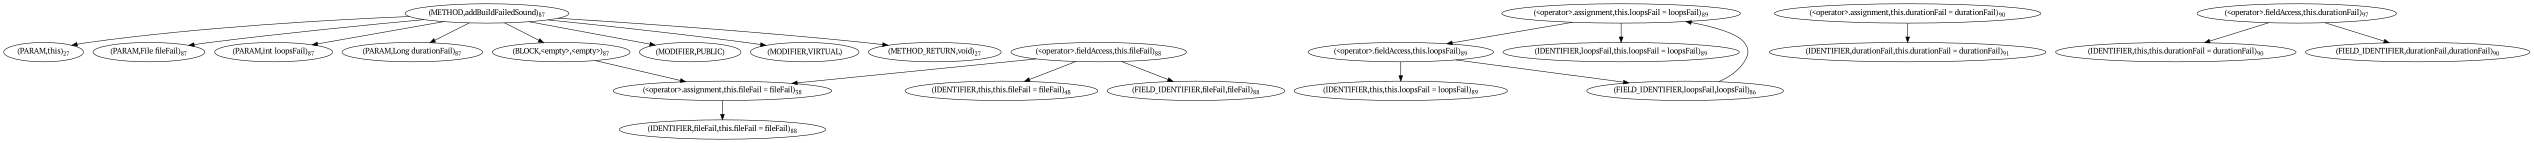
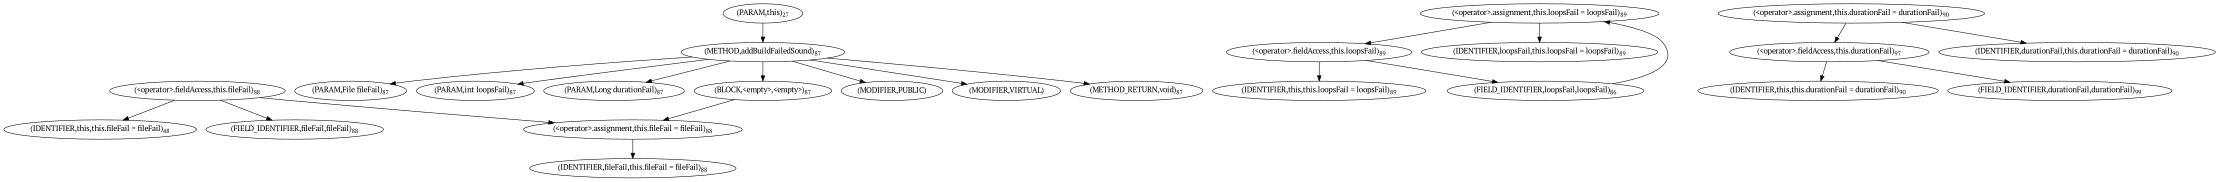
edge "(METHOD,addBuildFailedSound)" -> "(PARAM,this)": reversed
edge "(<operator>.assignment,this.durationFail = durationFail)" -> "(<operator>.fieldAccess,this.durationFail)": added
node "(METHOD_RETURN,void)": text "27" -> "87"
node "(IDENTIFIER,durationFail,this.durationFail = durationFail)": text "91" -> "90"
node "(FIELD_IDENTIFIER,durationFail,durationFail)": text "90" -> "99"
node "(<operator>.assignment,this.fileFail = fileFail)": text "38" -> "88"
